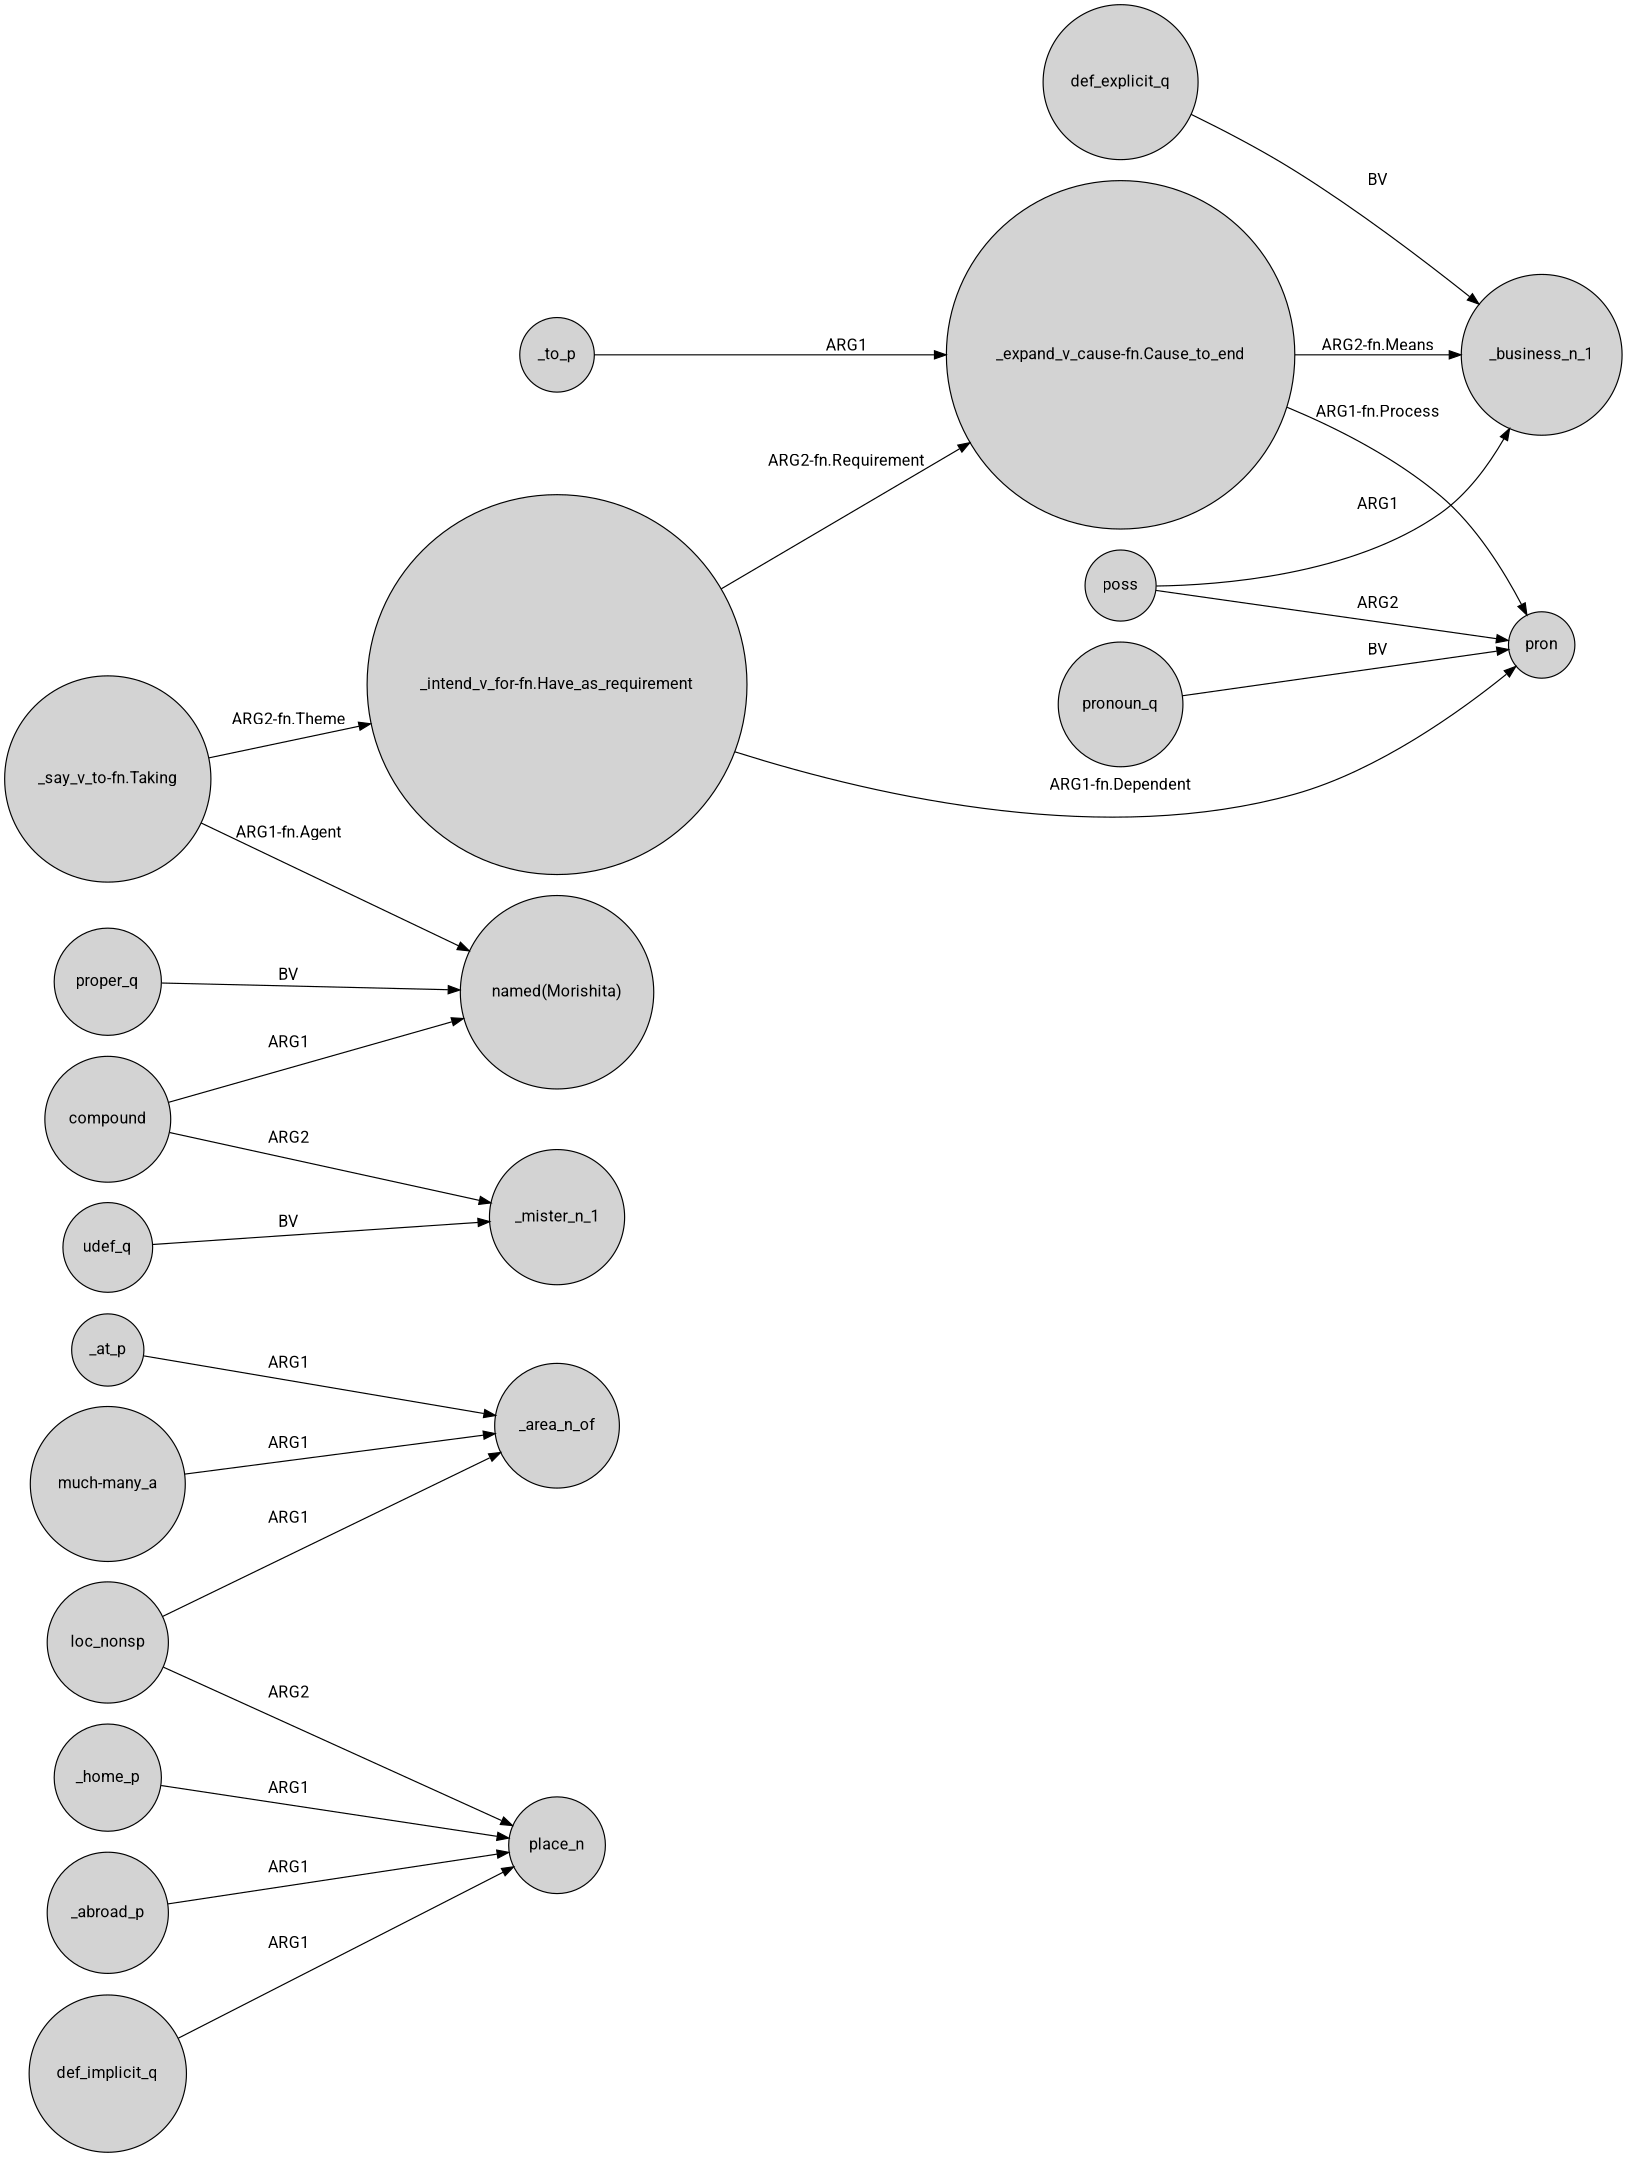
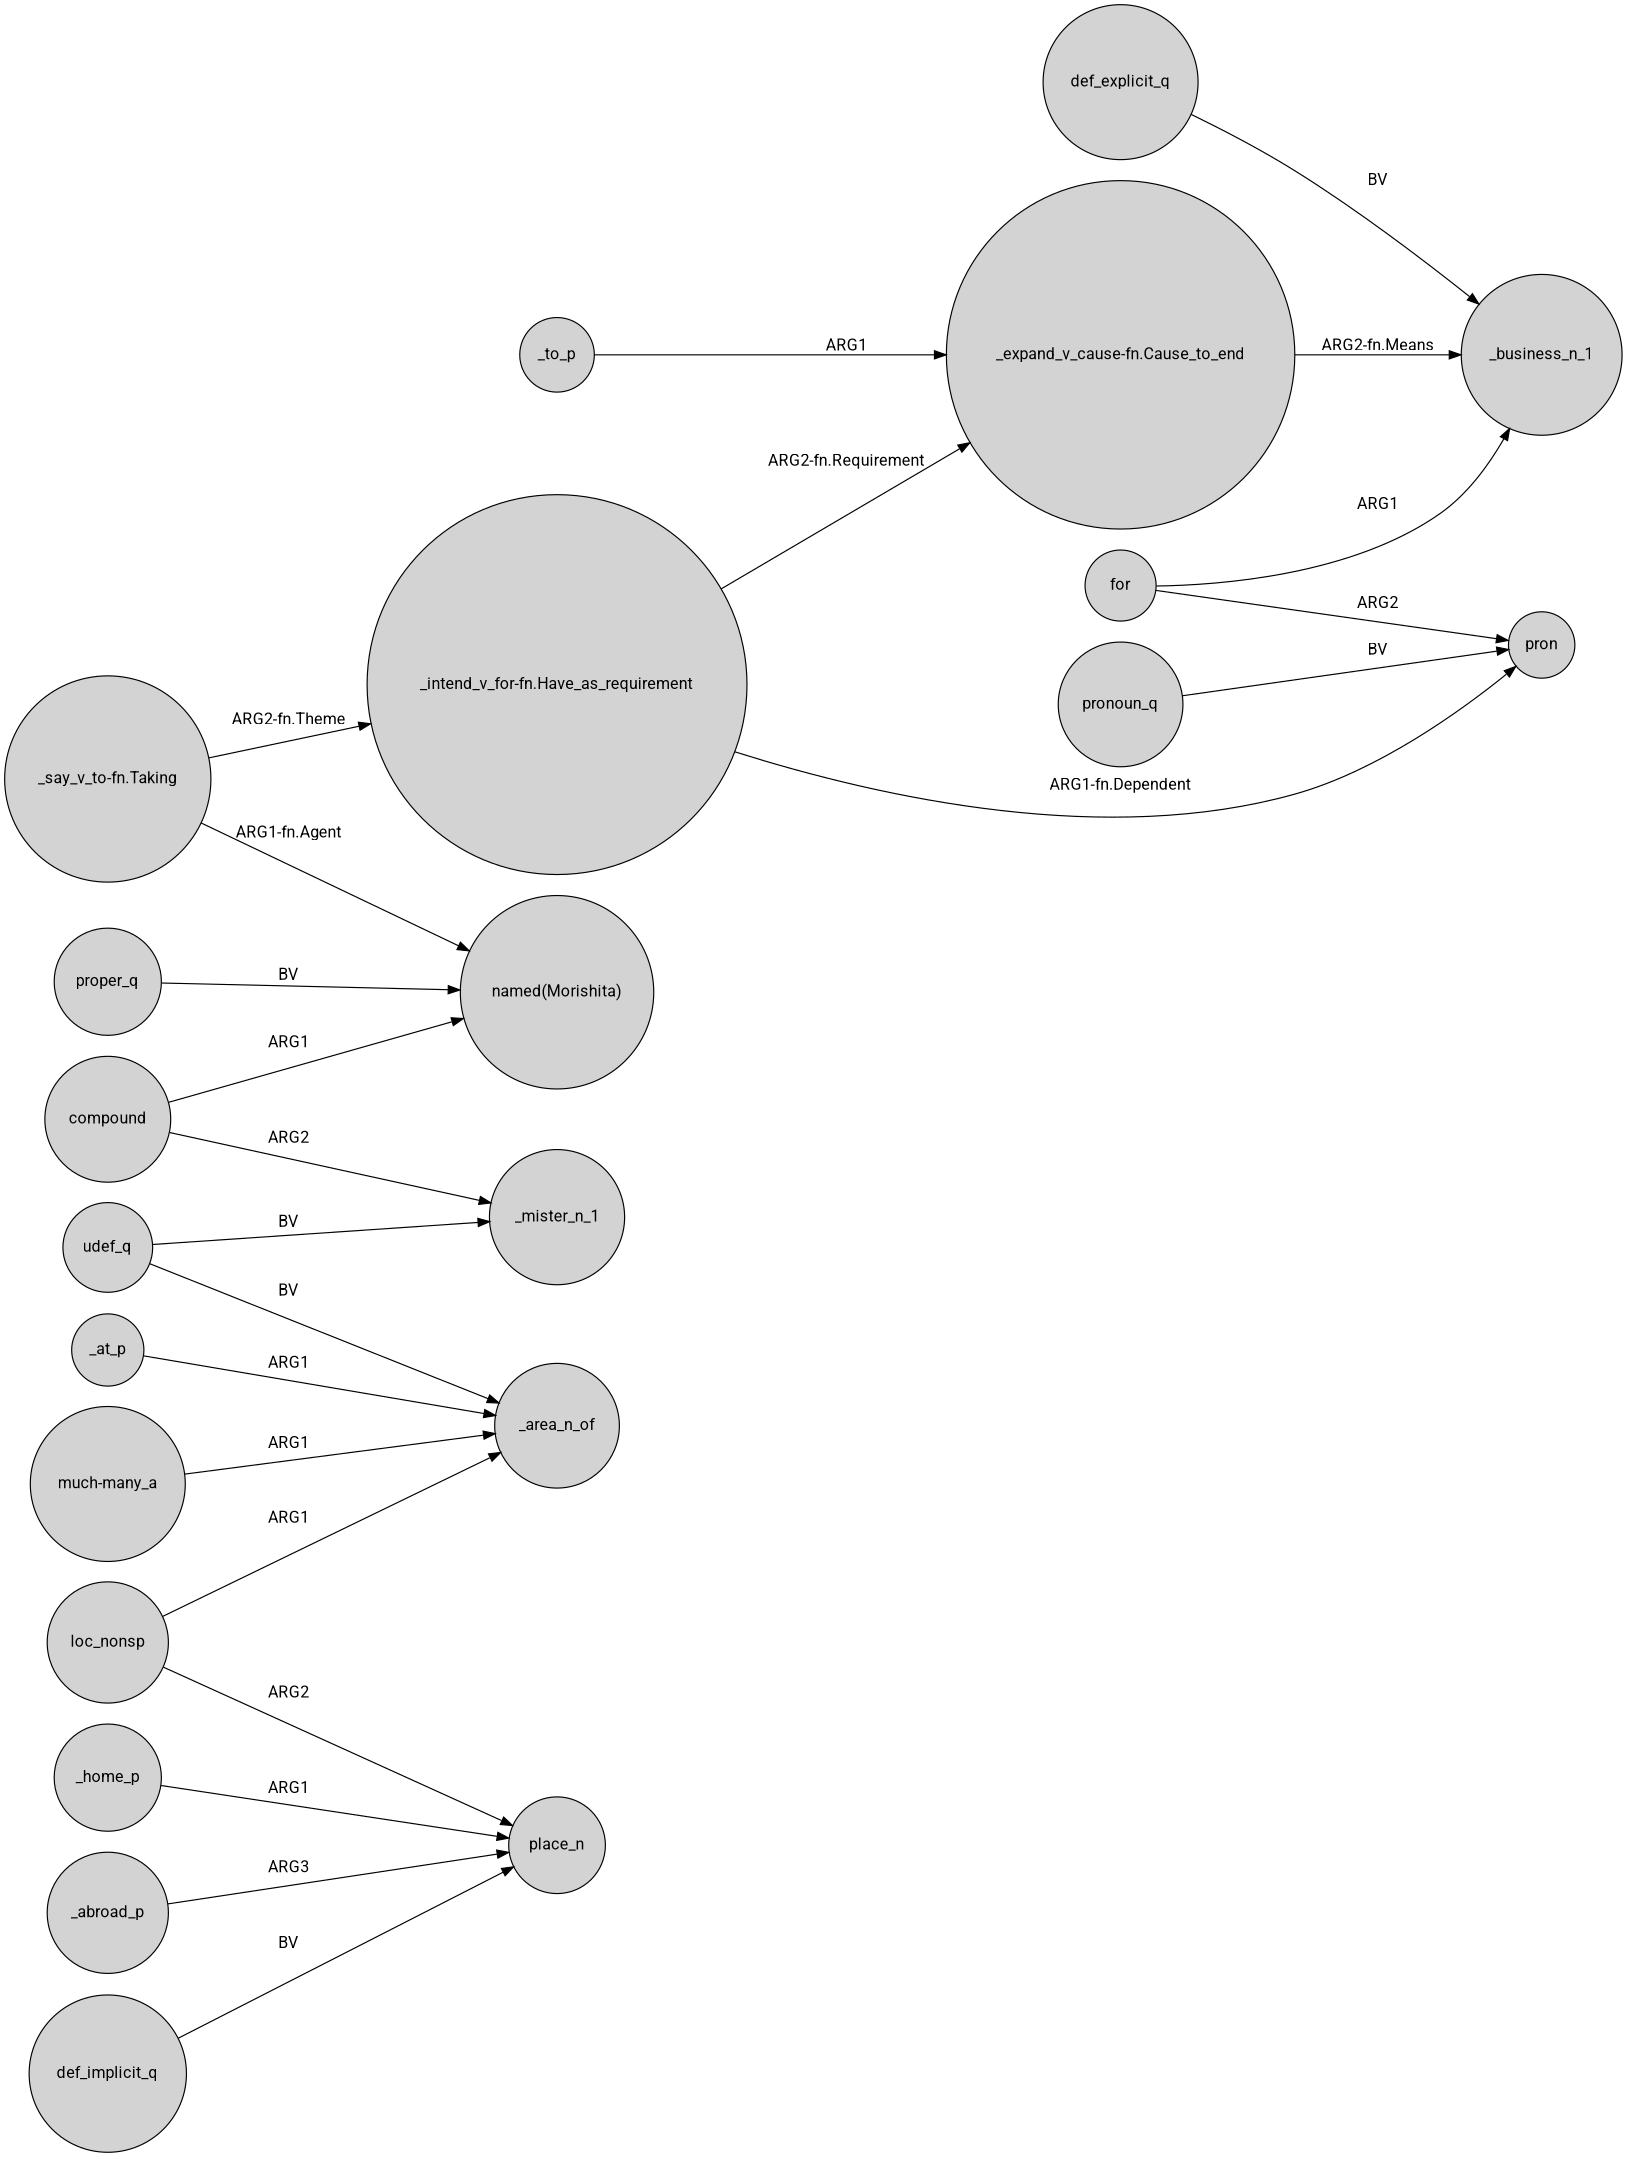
edge "_expand_v_cause-fn.Cause_to_end" -> "pron": removed, label "ARG1-fn.Process"
node "poss": label "poss" -> "for"
edge "udef_q" -> "_area_n_of": added, label "BV"
edge "_abroad_p" -> "place_n": label "ARG1" -> "ARG3"
edge "def_implicit_q" -> "place_n": label "ARG1" -> "BV"
